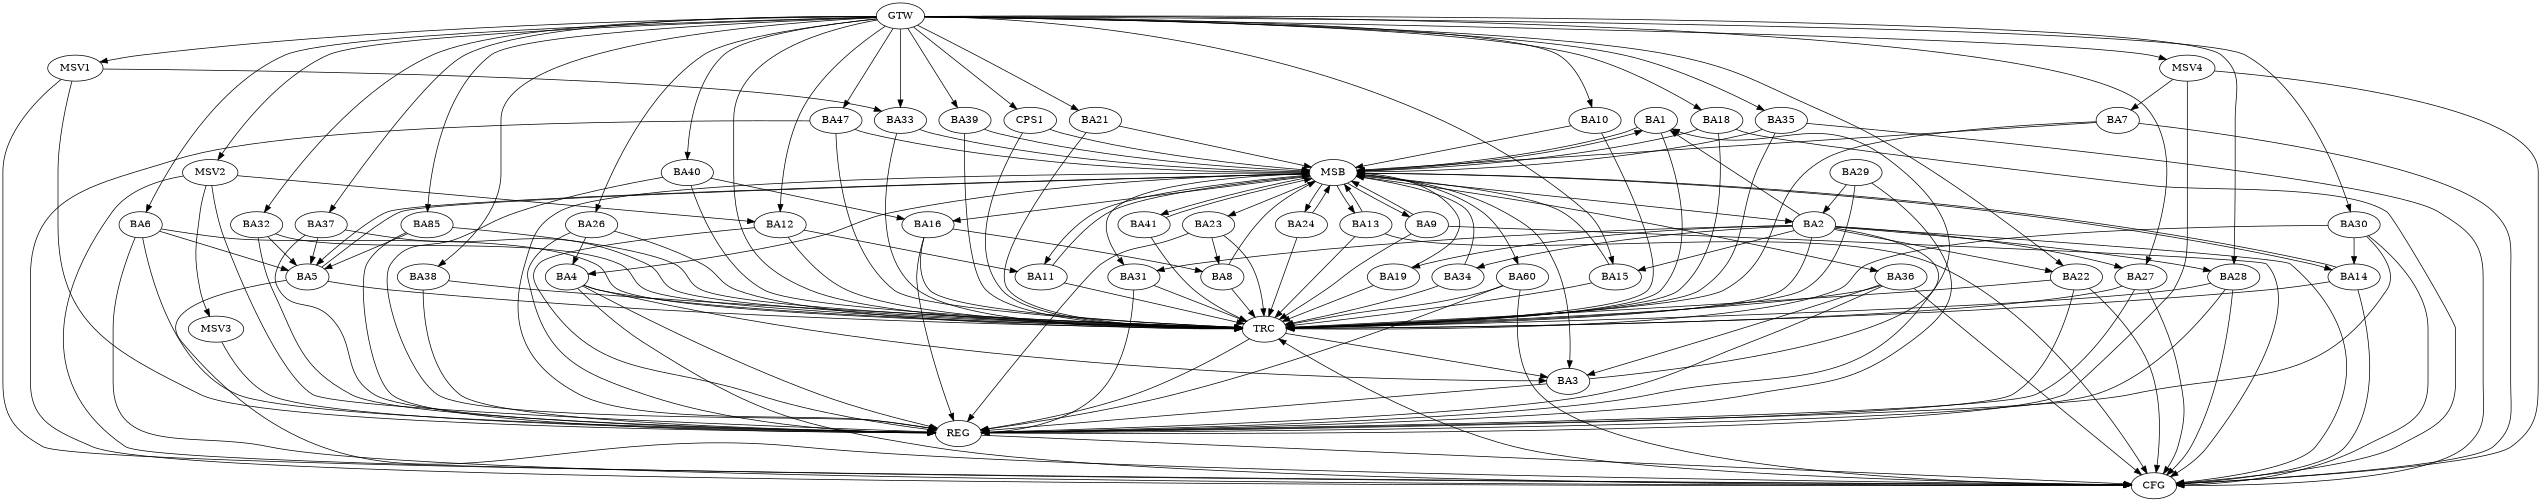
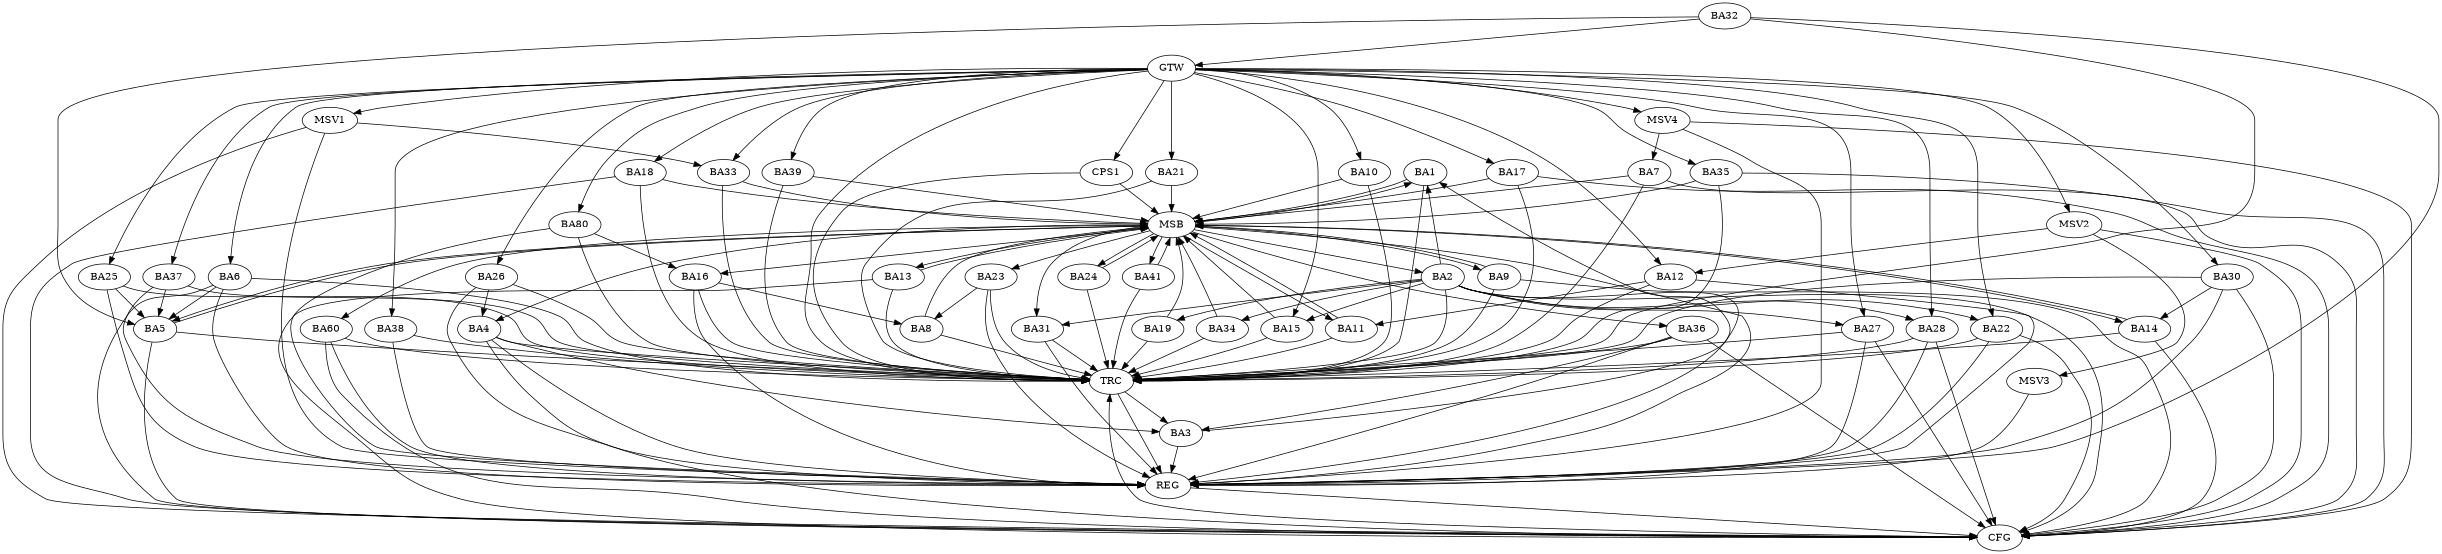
edge "GTW" -> "BA32": reversed
node "BA47": label "BA47" -> "BA17"
node "BA40": label "BA40" -> "BA80"
node "BA29": removed
edge "MSB" -> "BA3": removed
node "BA85": label "BA85" -> "BA25"
edge "MSV2" -> "REG": removed
